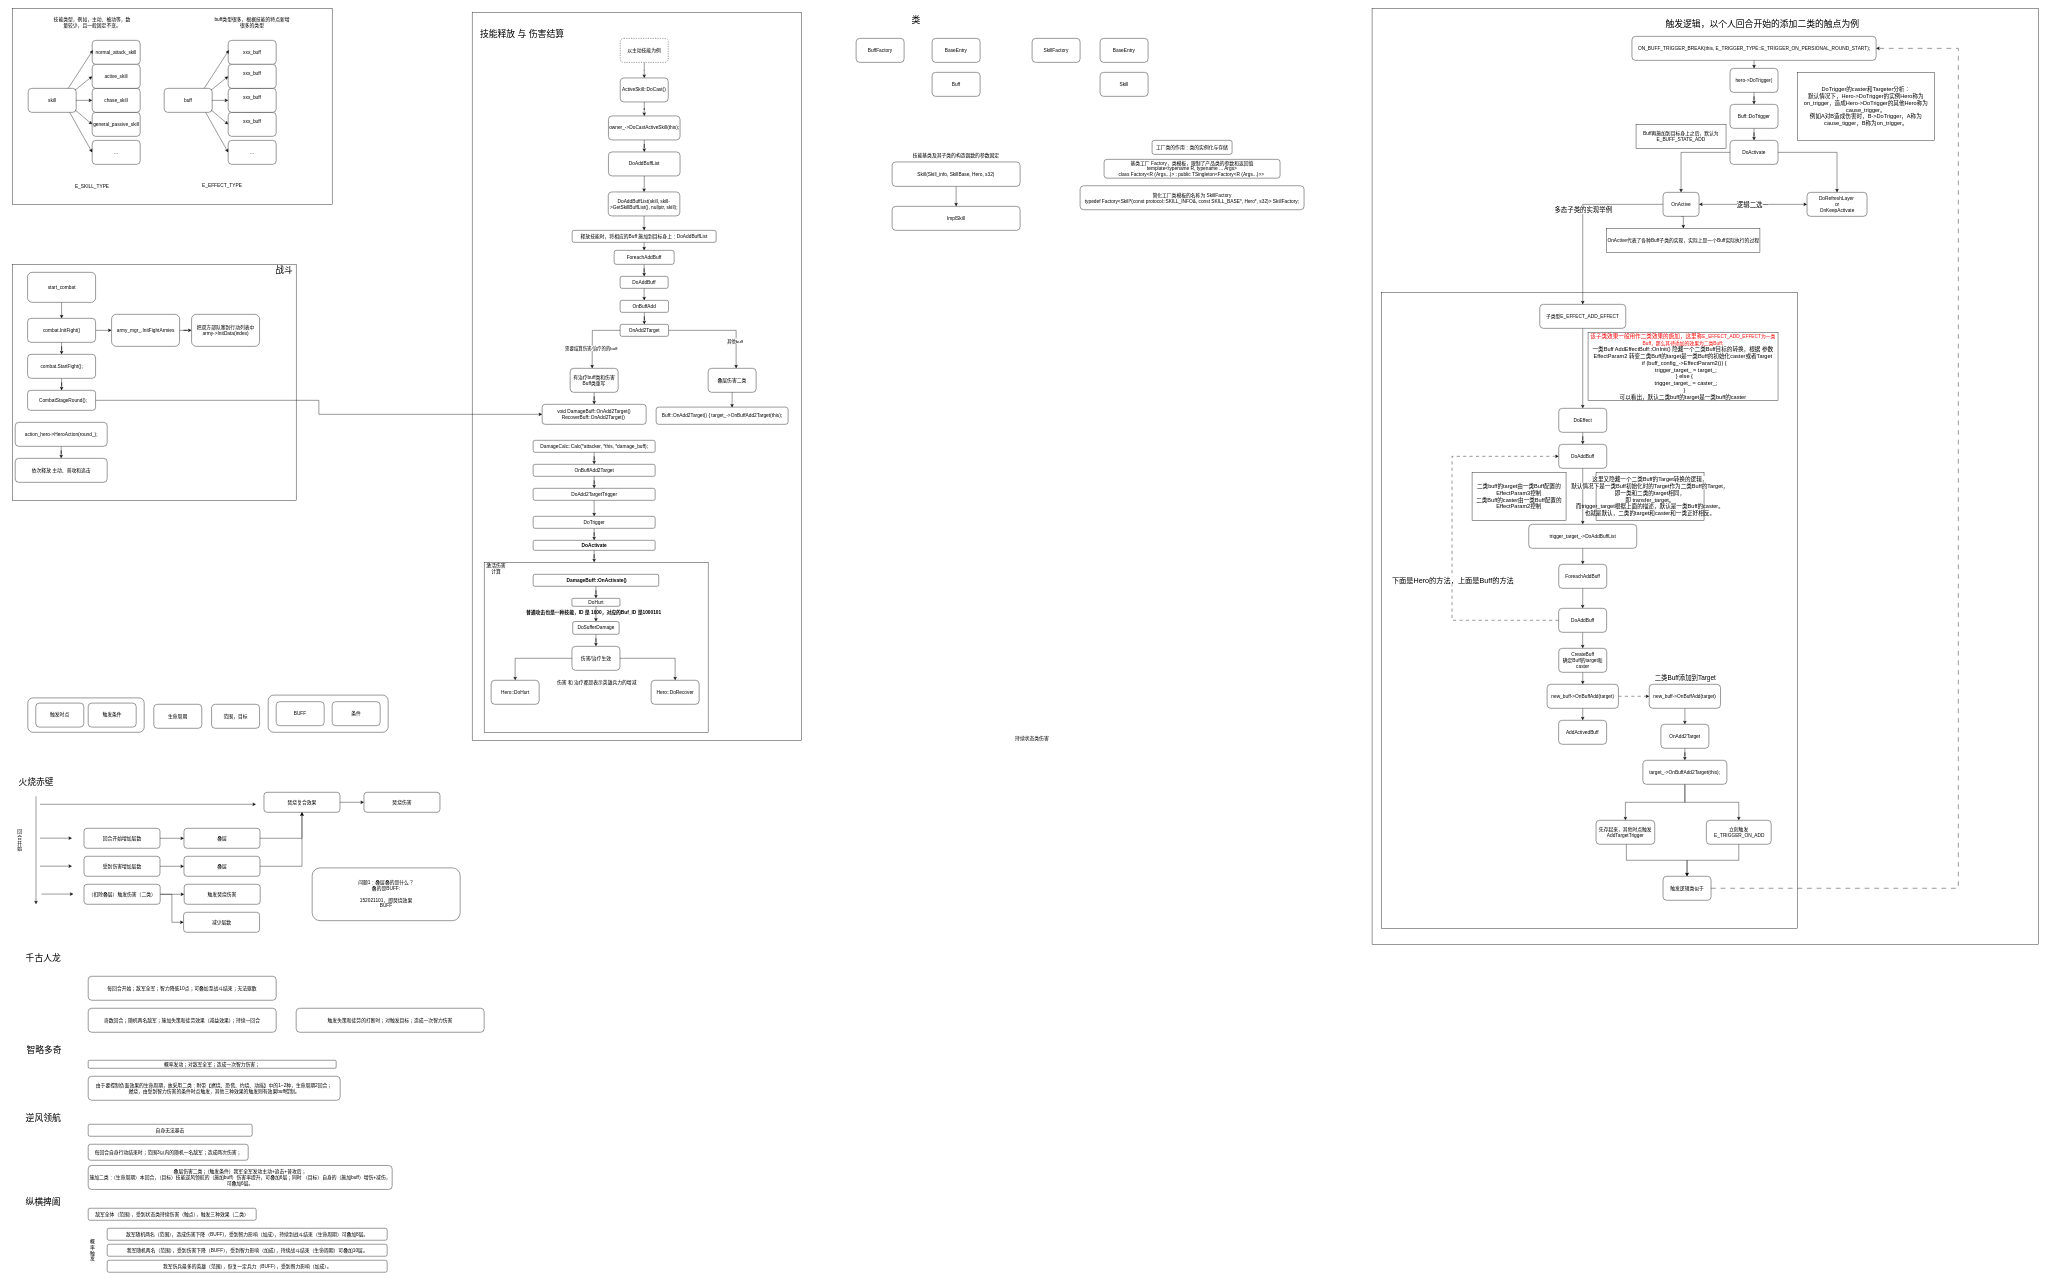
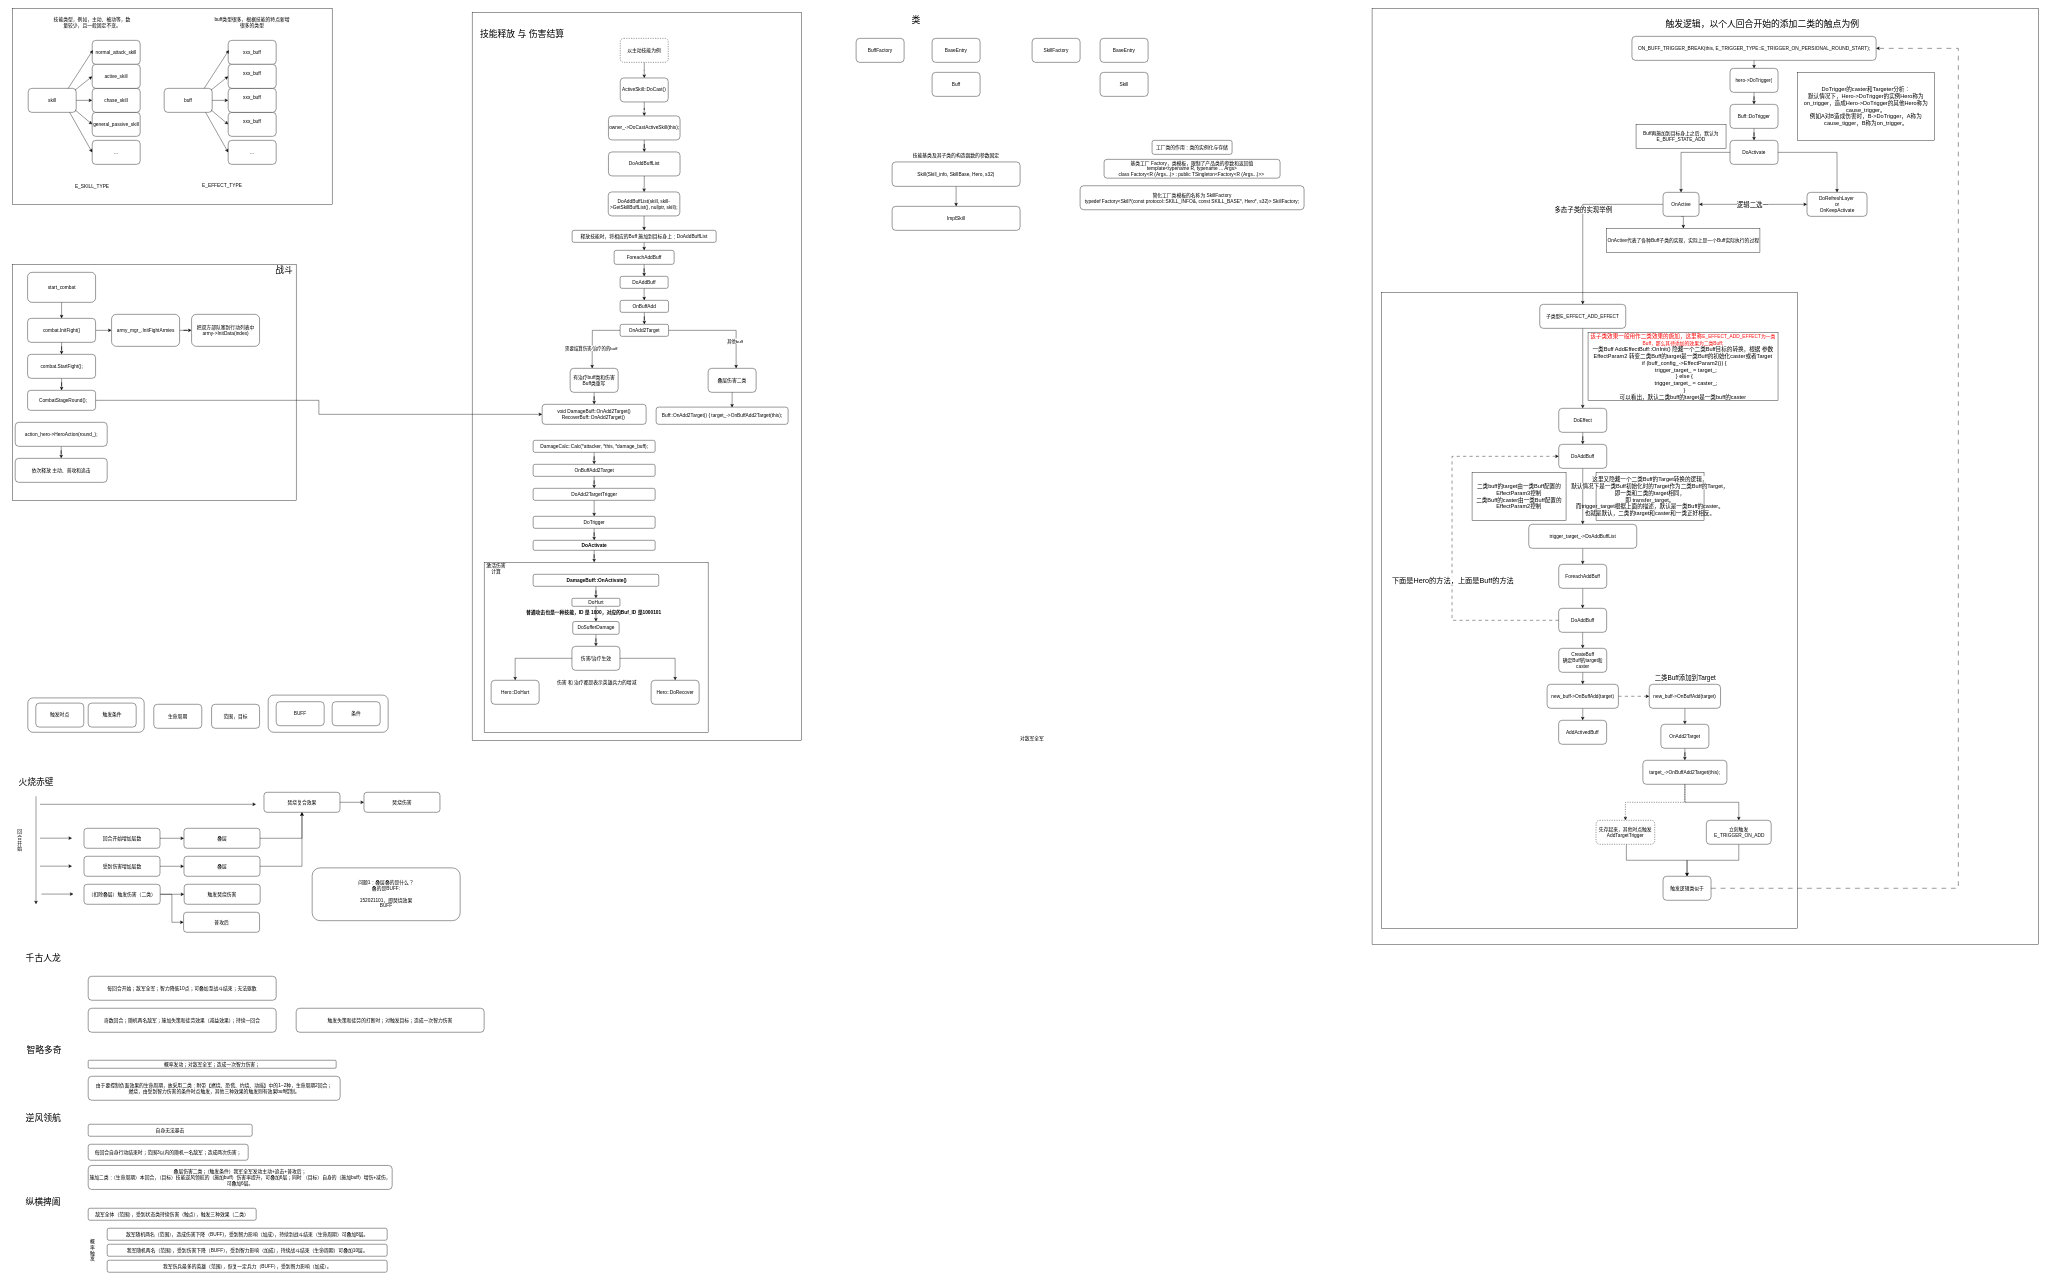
node "持续状态类伤害": label "持续状态类伤害" -> "对敌军全军"
edge "target_->OnBuffAdd2Target(this);" -> "先存起来，其他时点触发 AddTargetTrigger": style solid -> dashed
node "先存起来，其他时点触发 AddTargetTrigger": style solid -> dashed
node "减少层数": label "减少层数" -> "普攻后"
